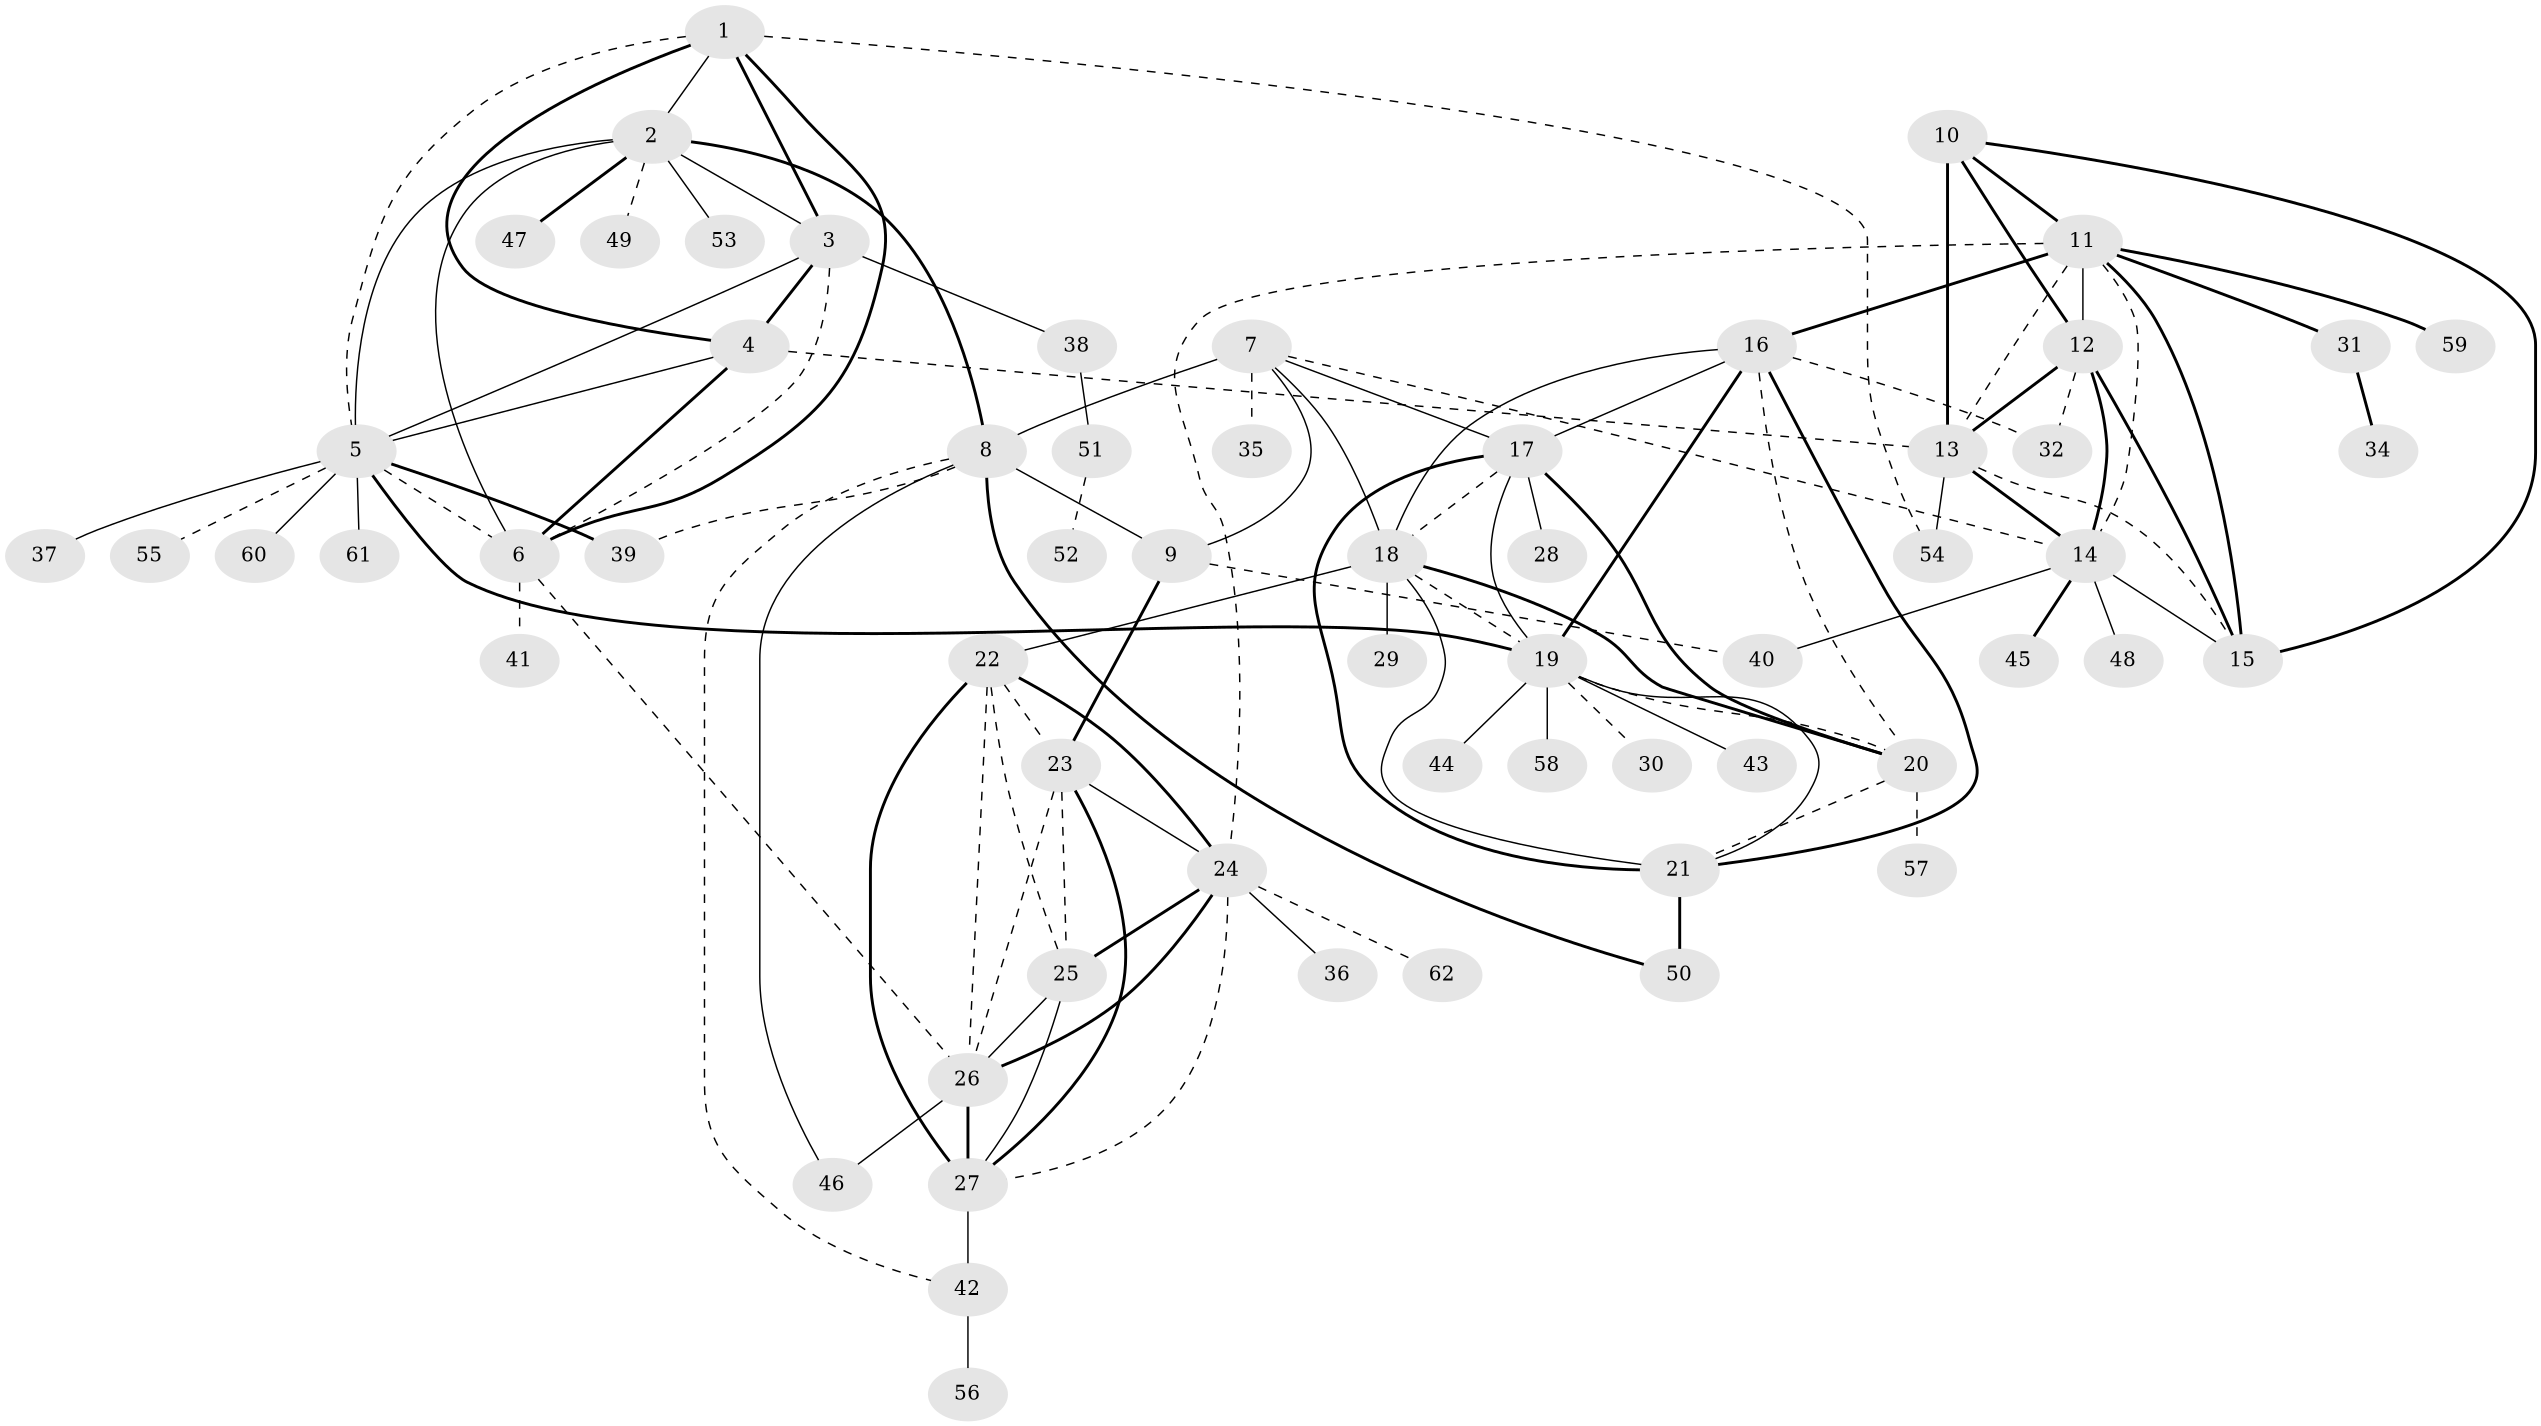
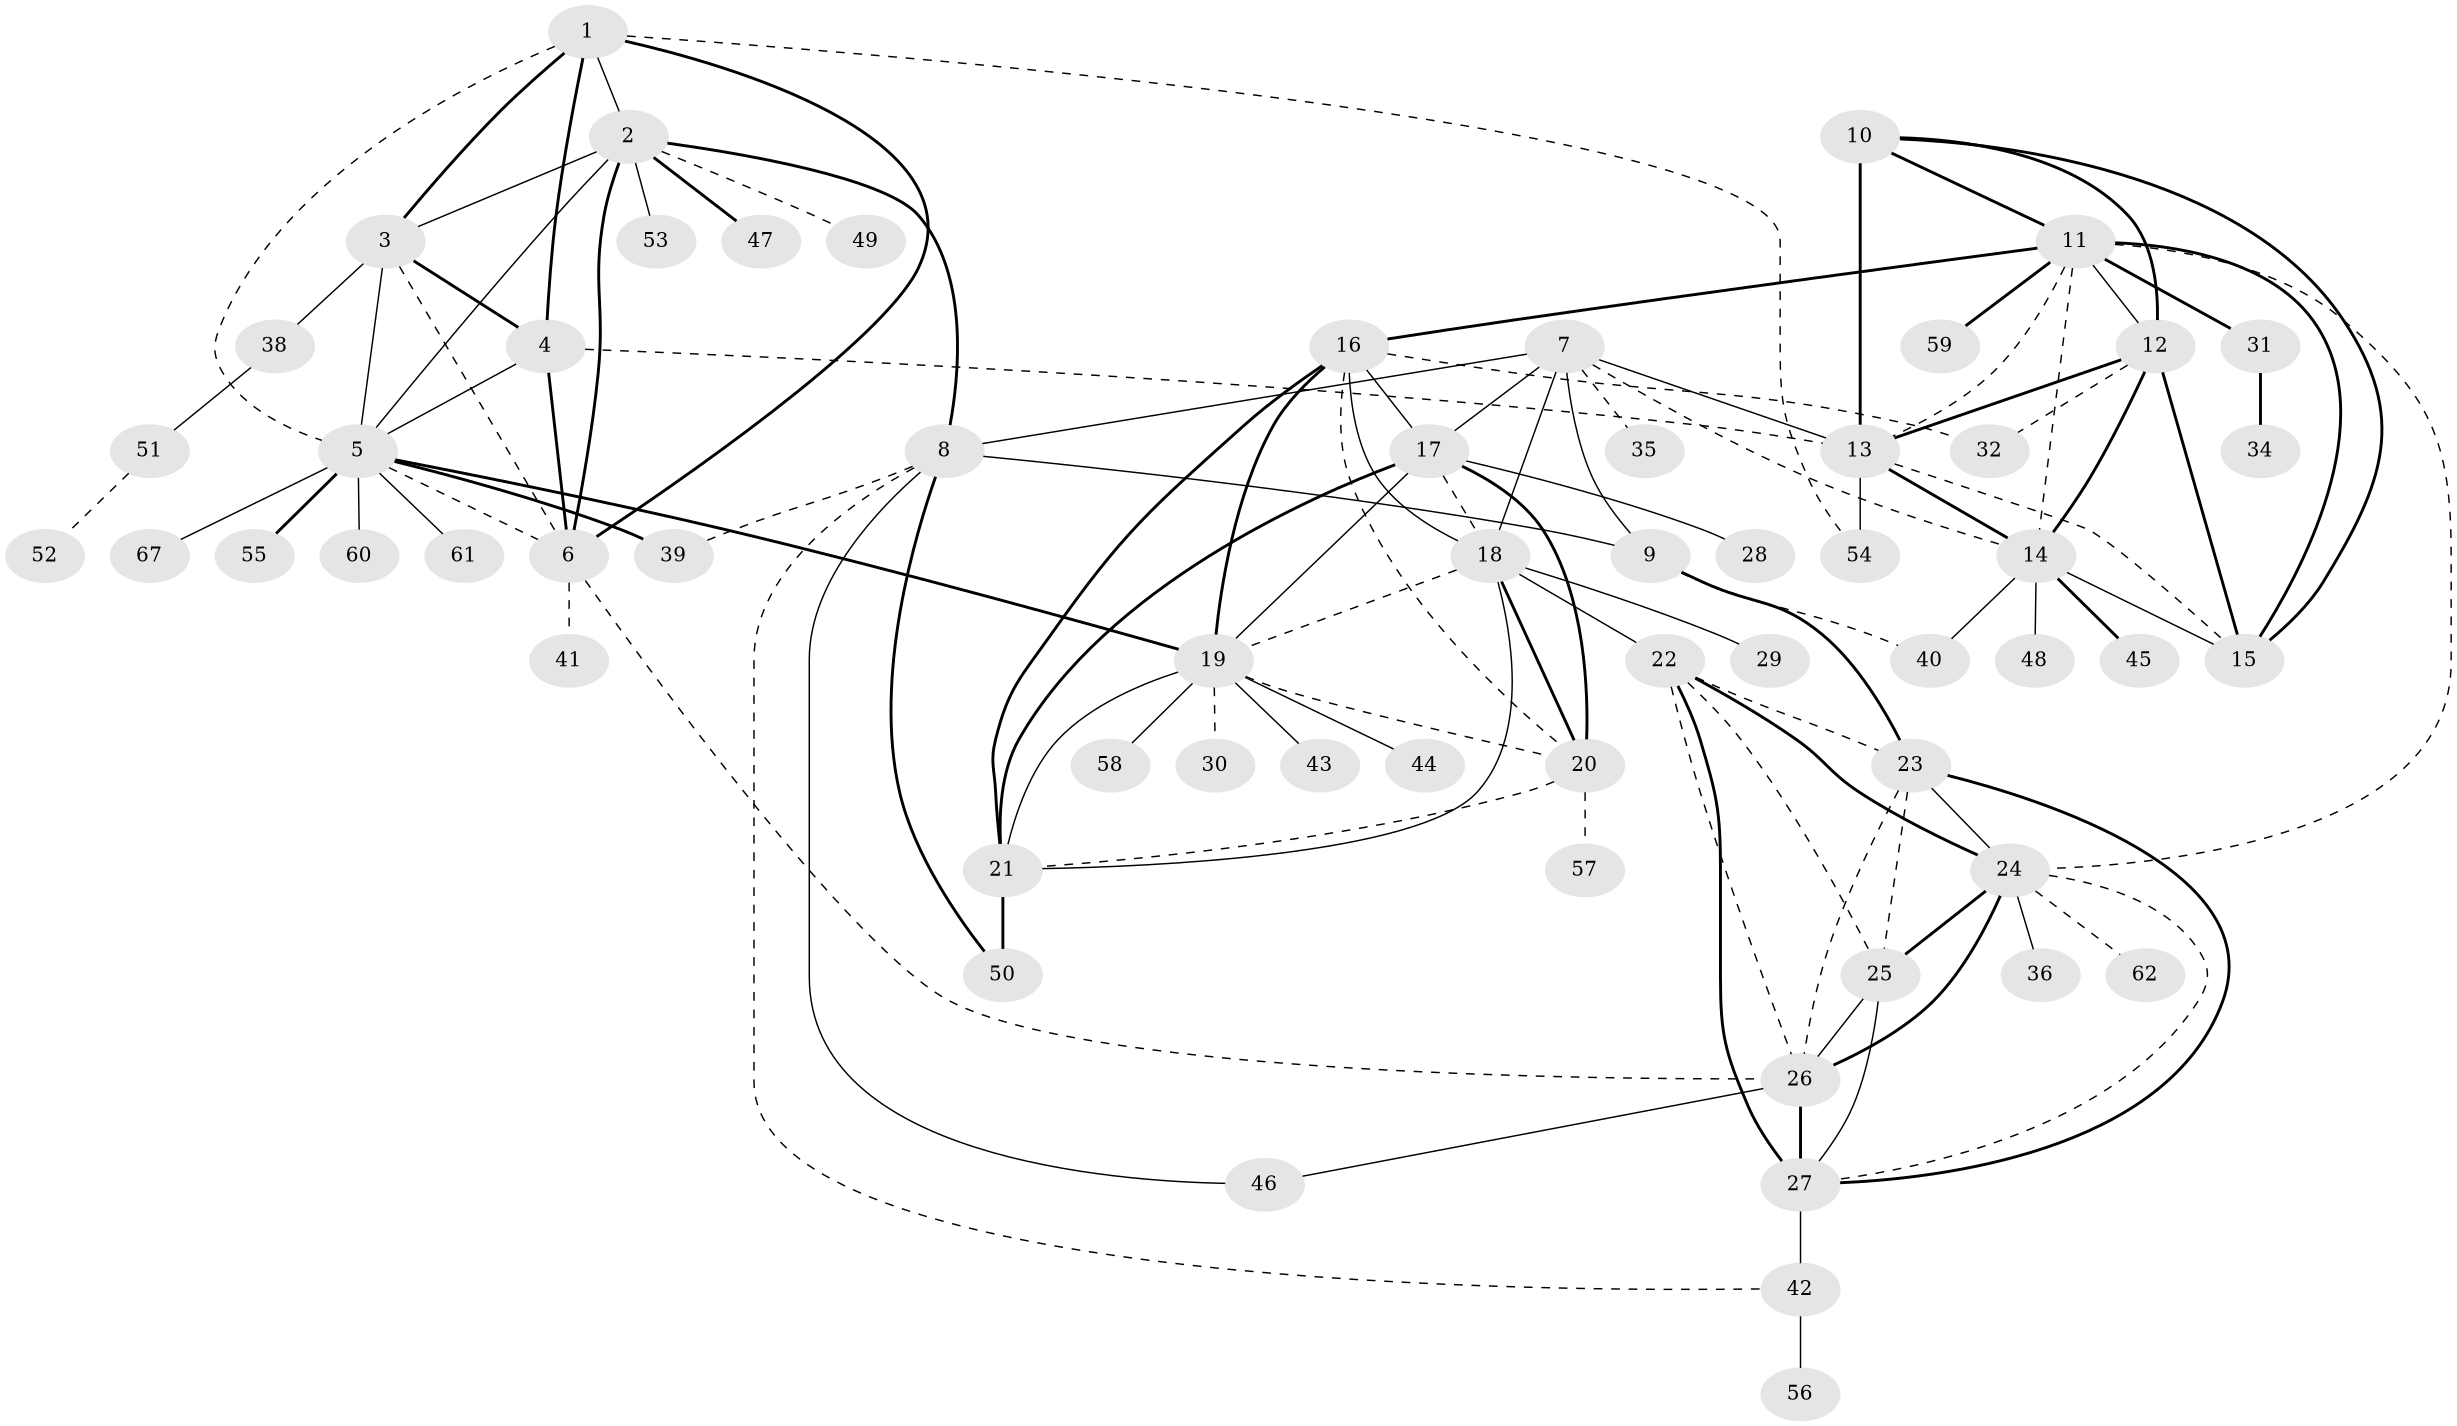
edge "2" -- "6": style solid -> bold
edge "7" -- "13": added
edge "5" -- "55": style dashed -> bold
node "37": label "37" -> "67"
